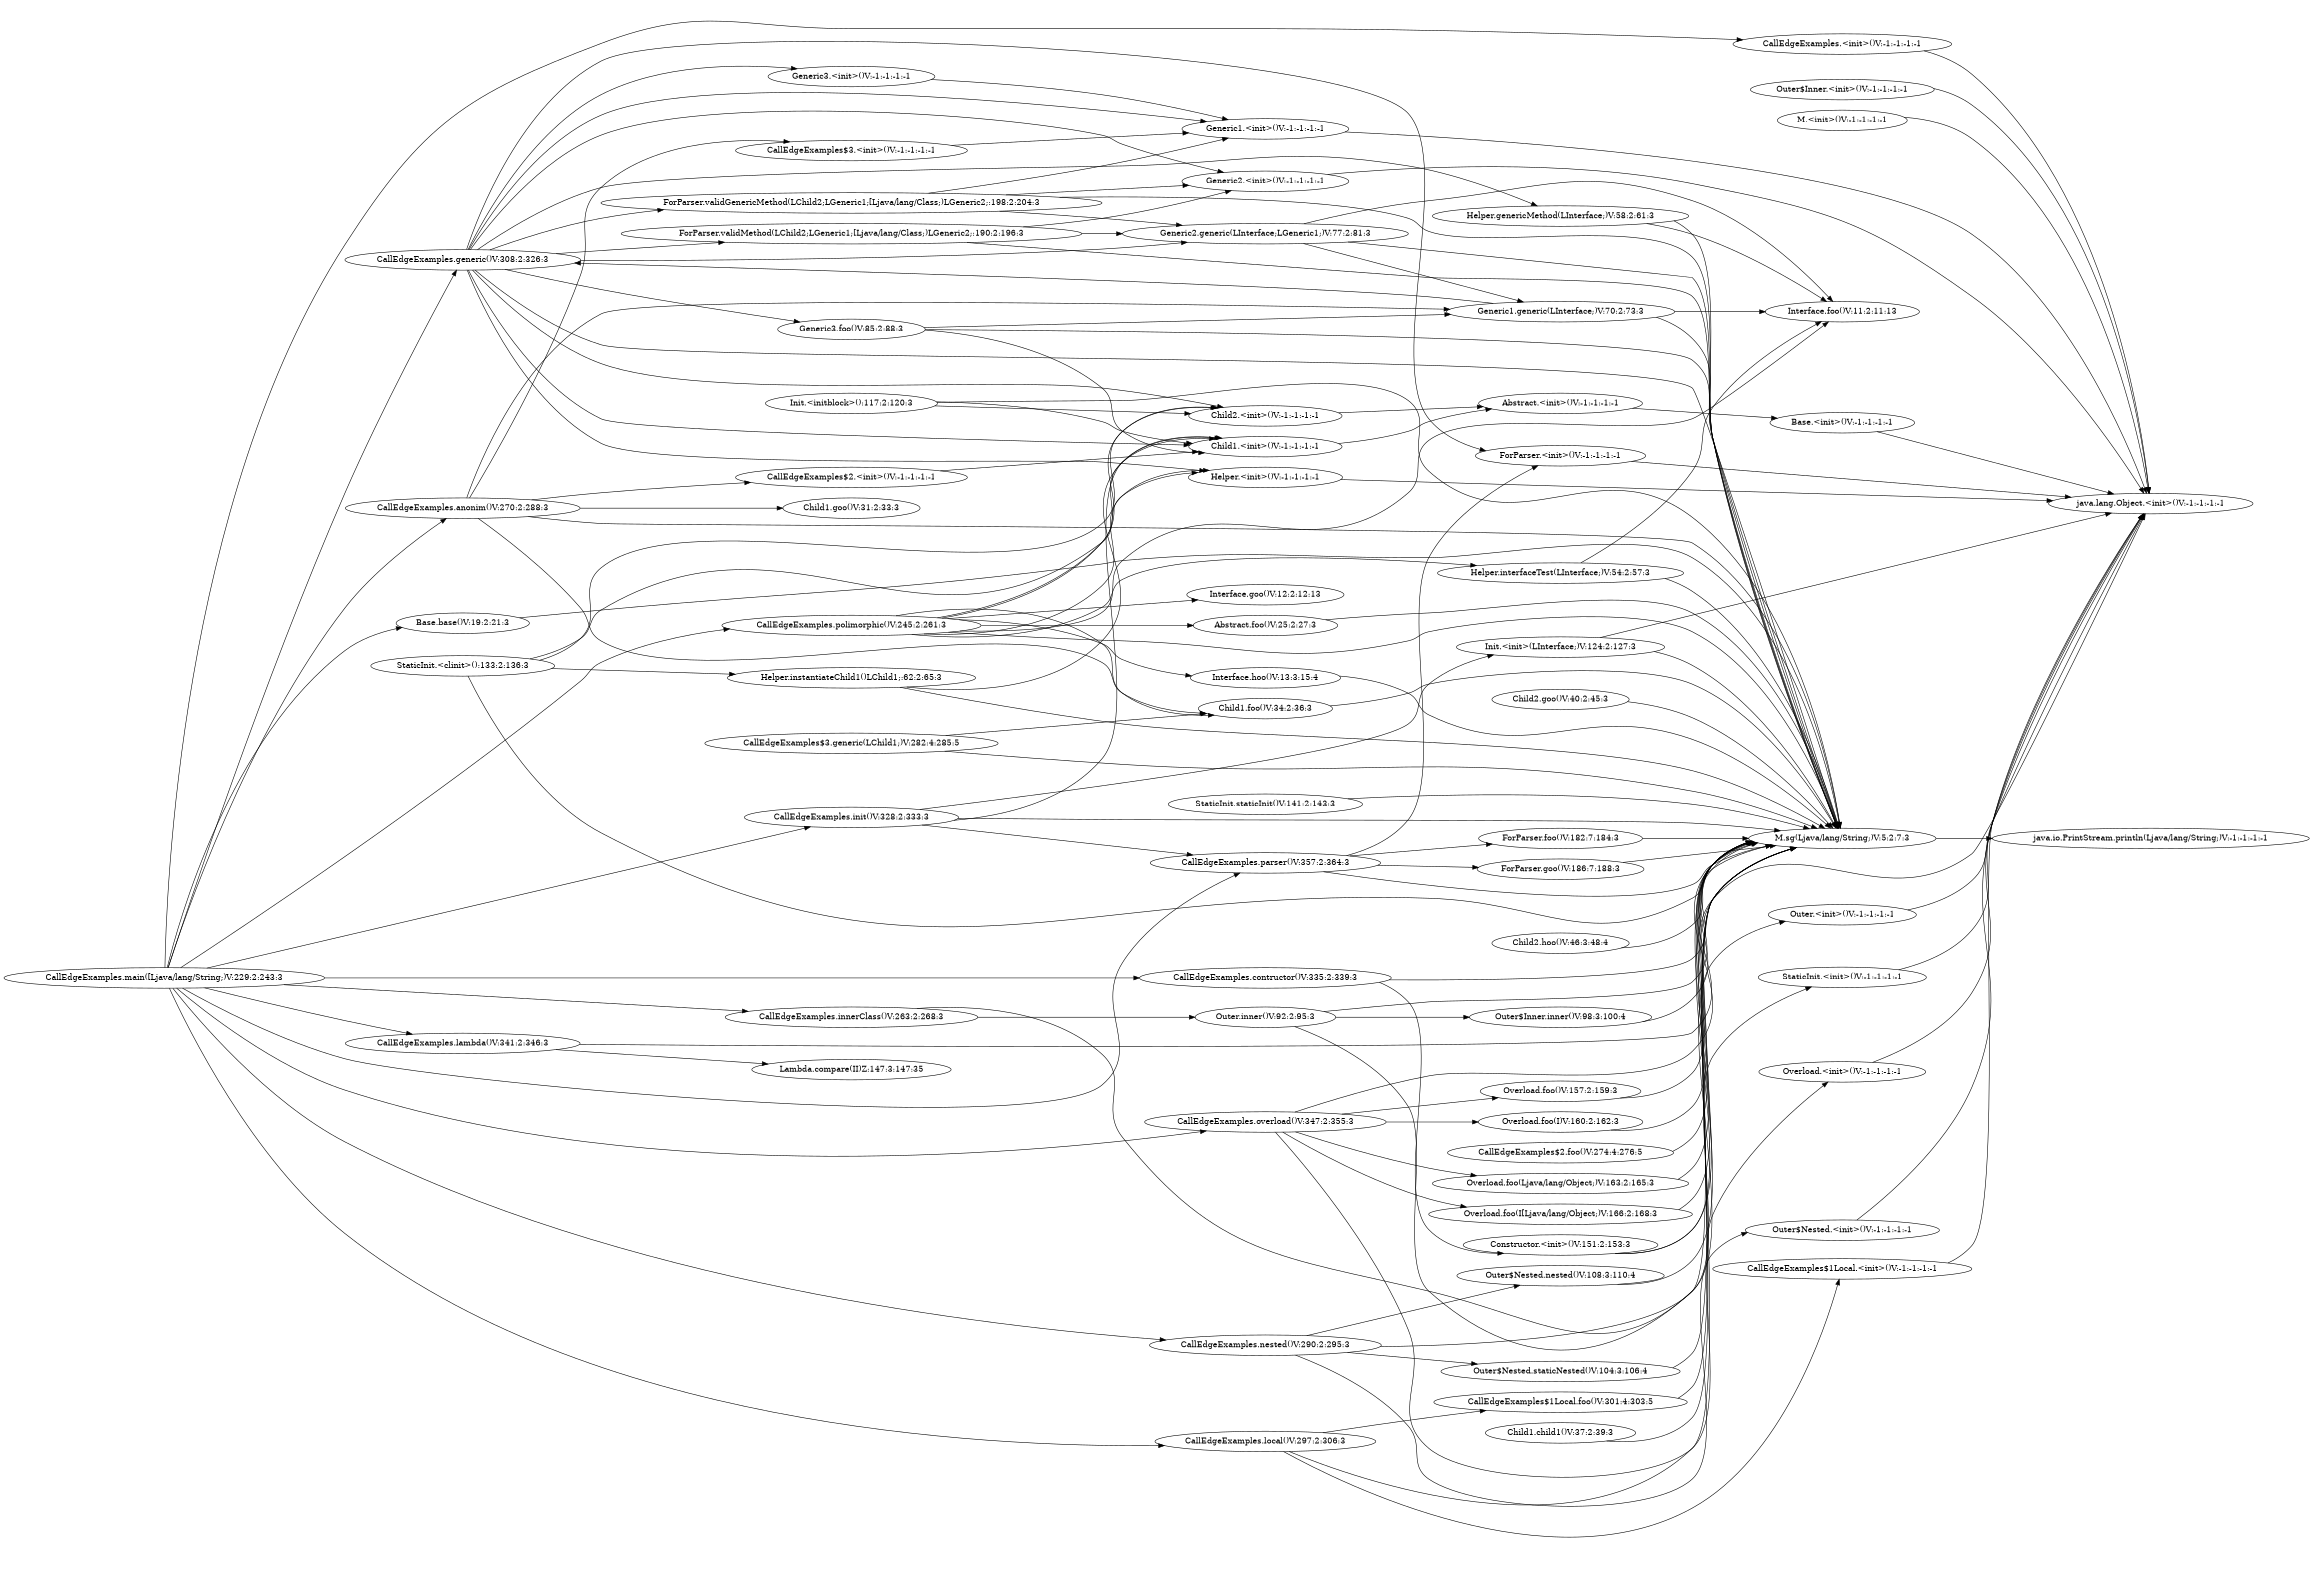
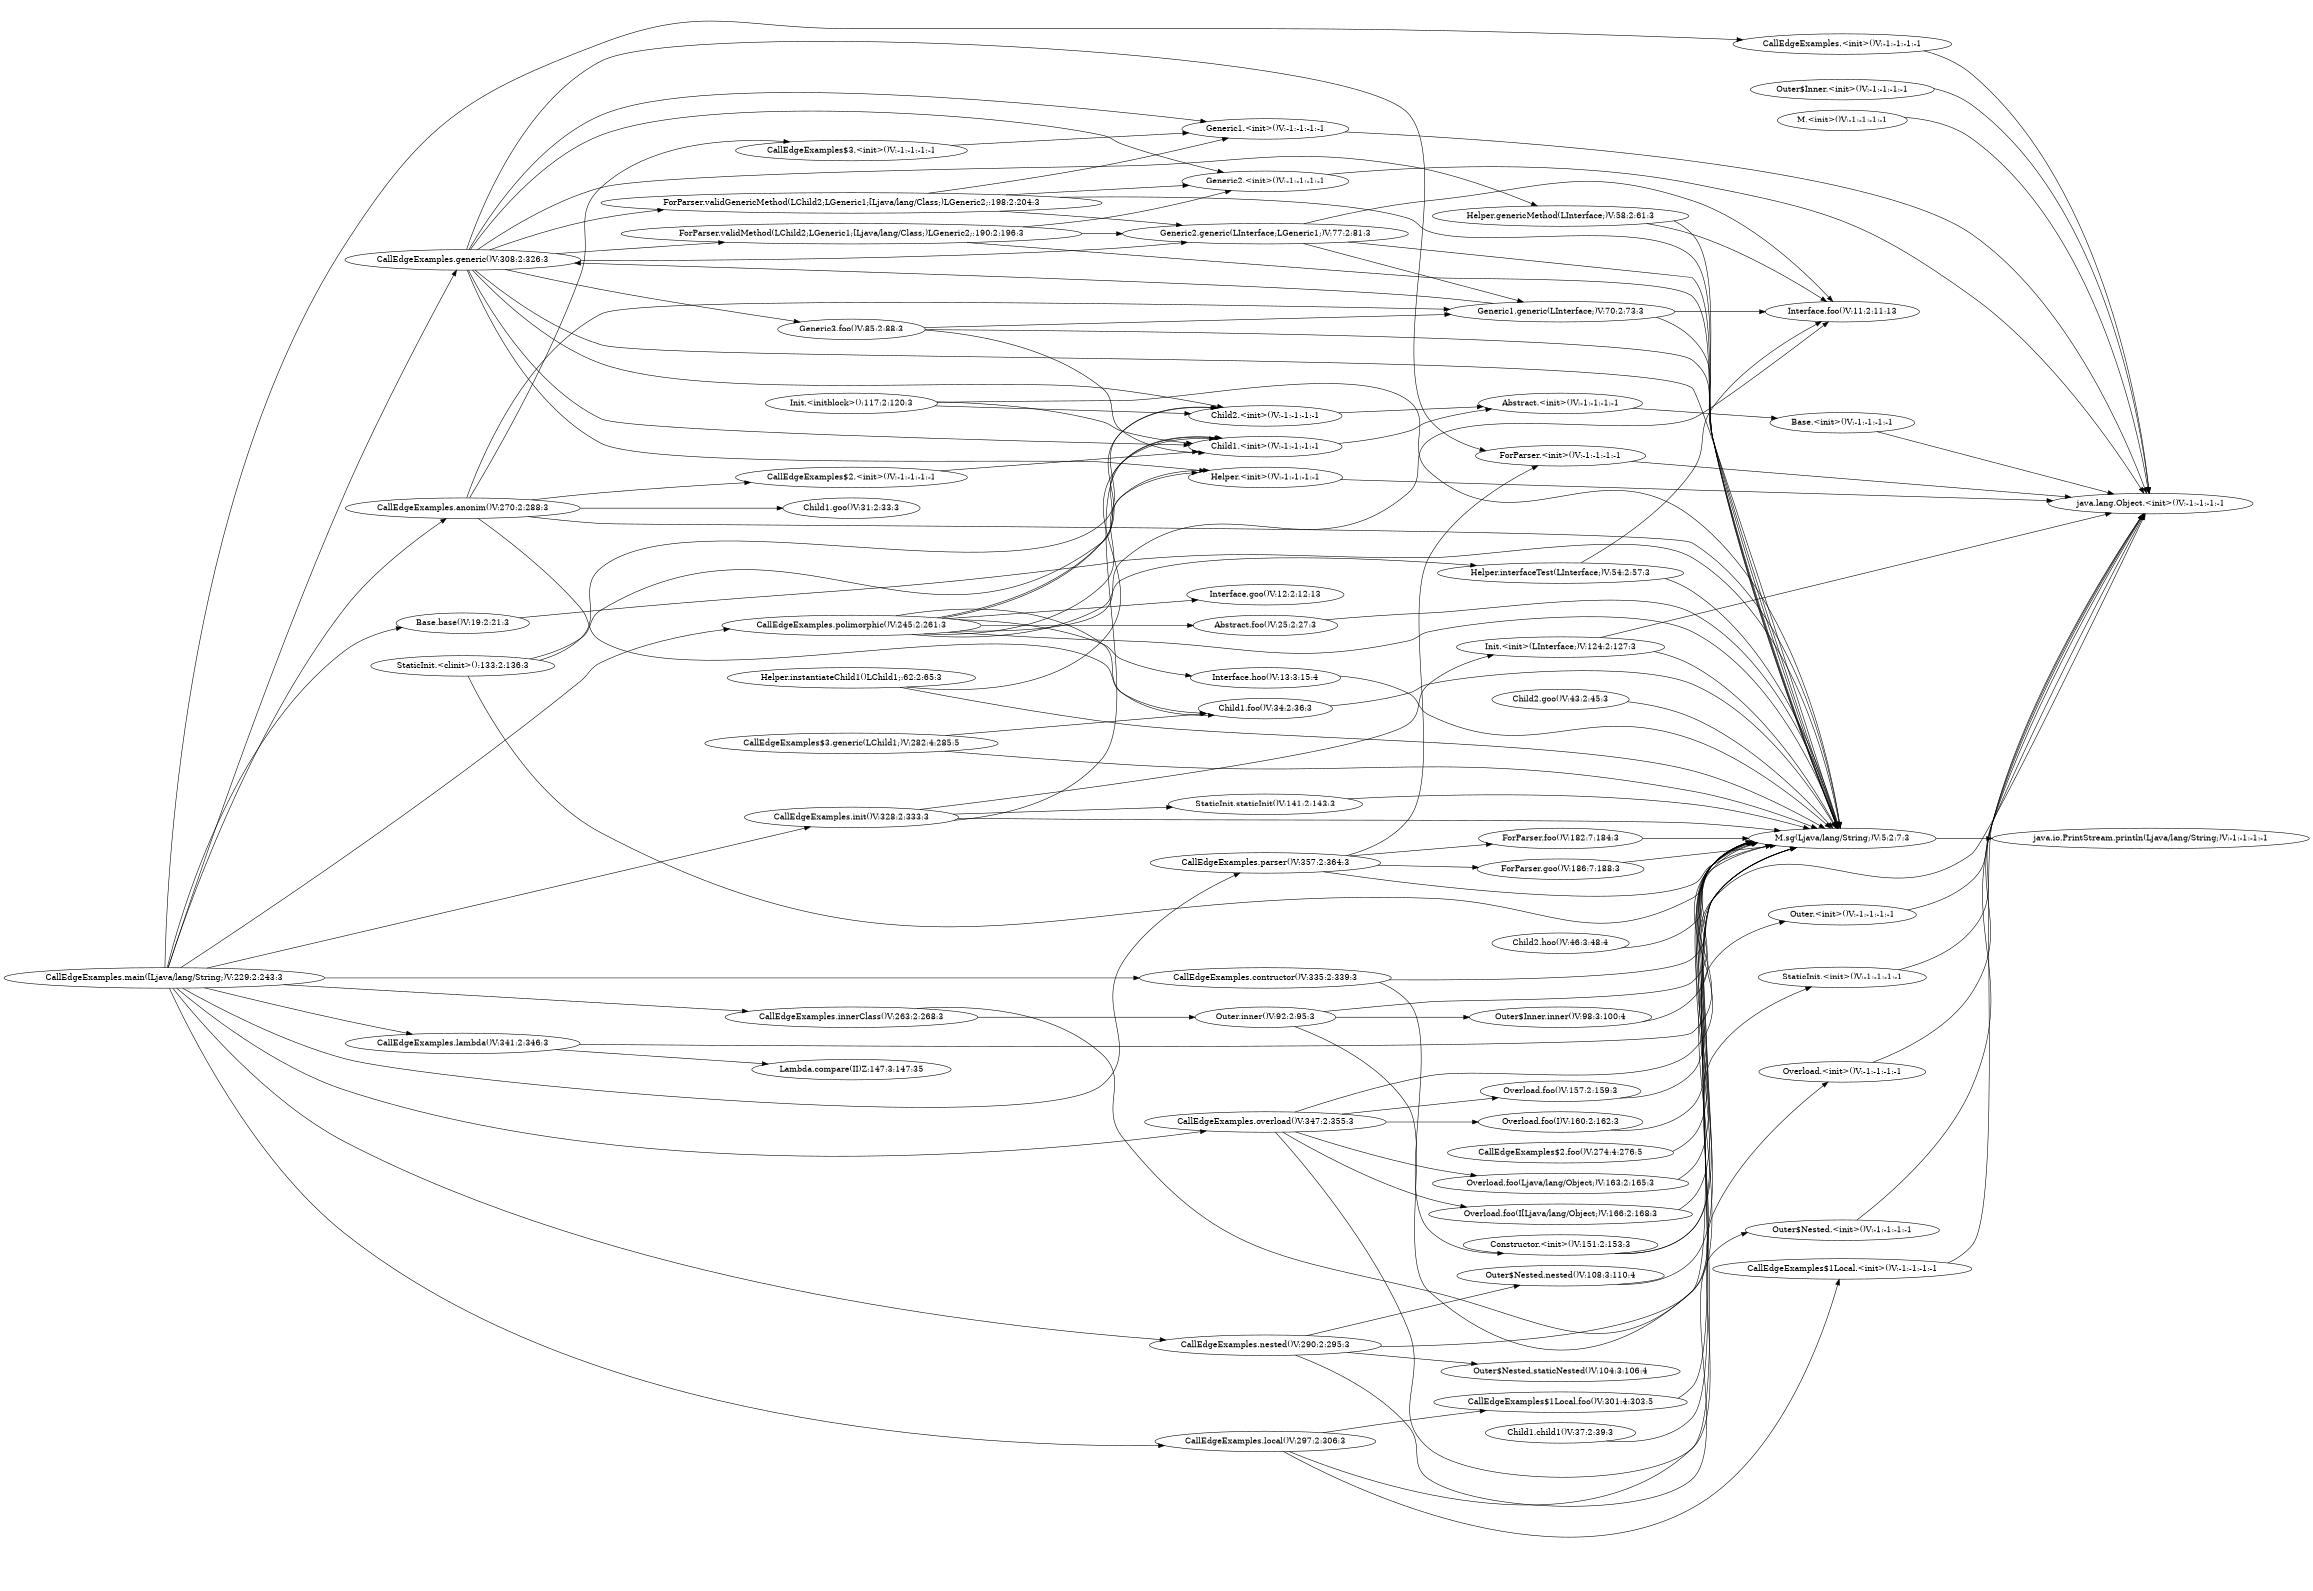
node "Generic3.<init>()V:-1:-1:-1:-1": removed
edge "StaticInit.<clinit>():133:2:136:3" -> "Helper.instantiateChild1()LChild1;:62:2:65:3": removed
node "Child2.goo()V:40:2:45:3": label "Child2.goo()V:40:2:45:3" -> "Child2.goo()V:43:2:45:3"
edge "CallEdgeExamples.init()V:328:2:333:3" -> "CallEdgeExamples.parser()V:357:2:364:3": now "CallEdgeExamples.init()V:328:2:333:3" -> "StaticInit.staticInit()V:141:2:143:3"
edge "Outer$Nested.staticNested()V:104:3:106:4" -> "M.sg(Ljava/lang/String;)V:5:2:7:3": removed
